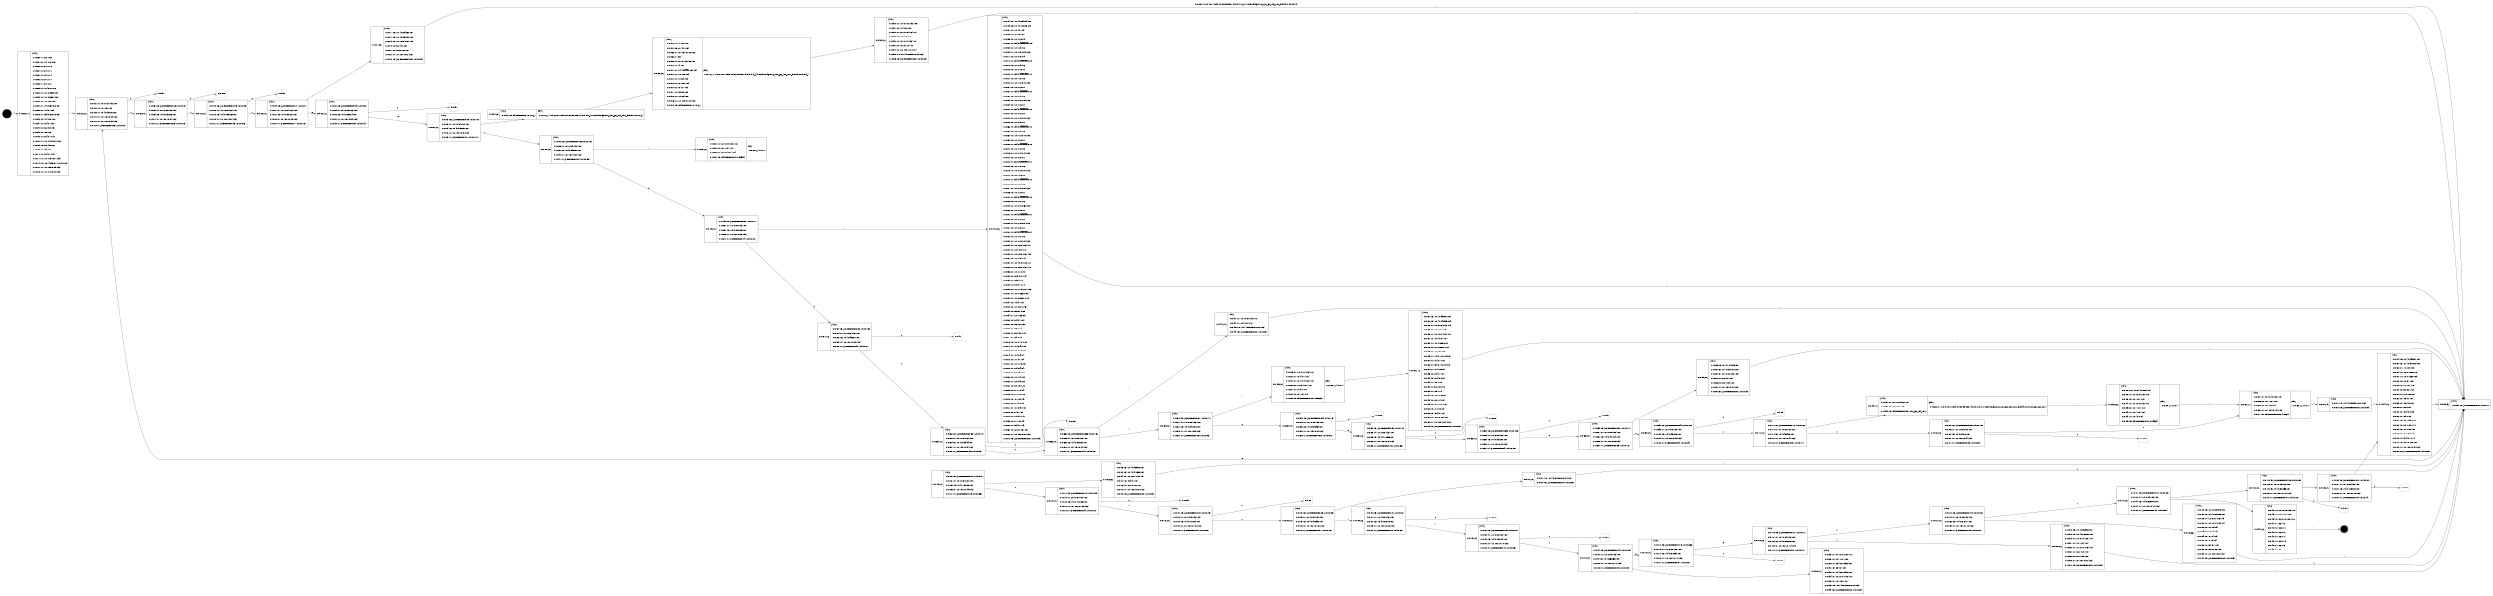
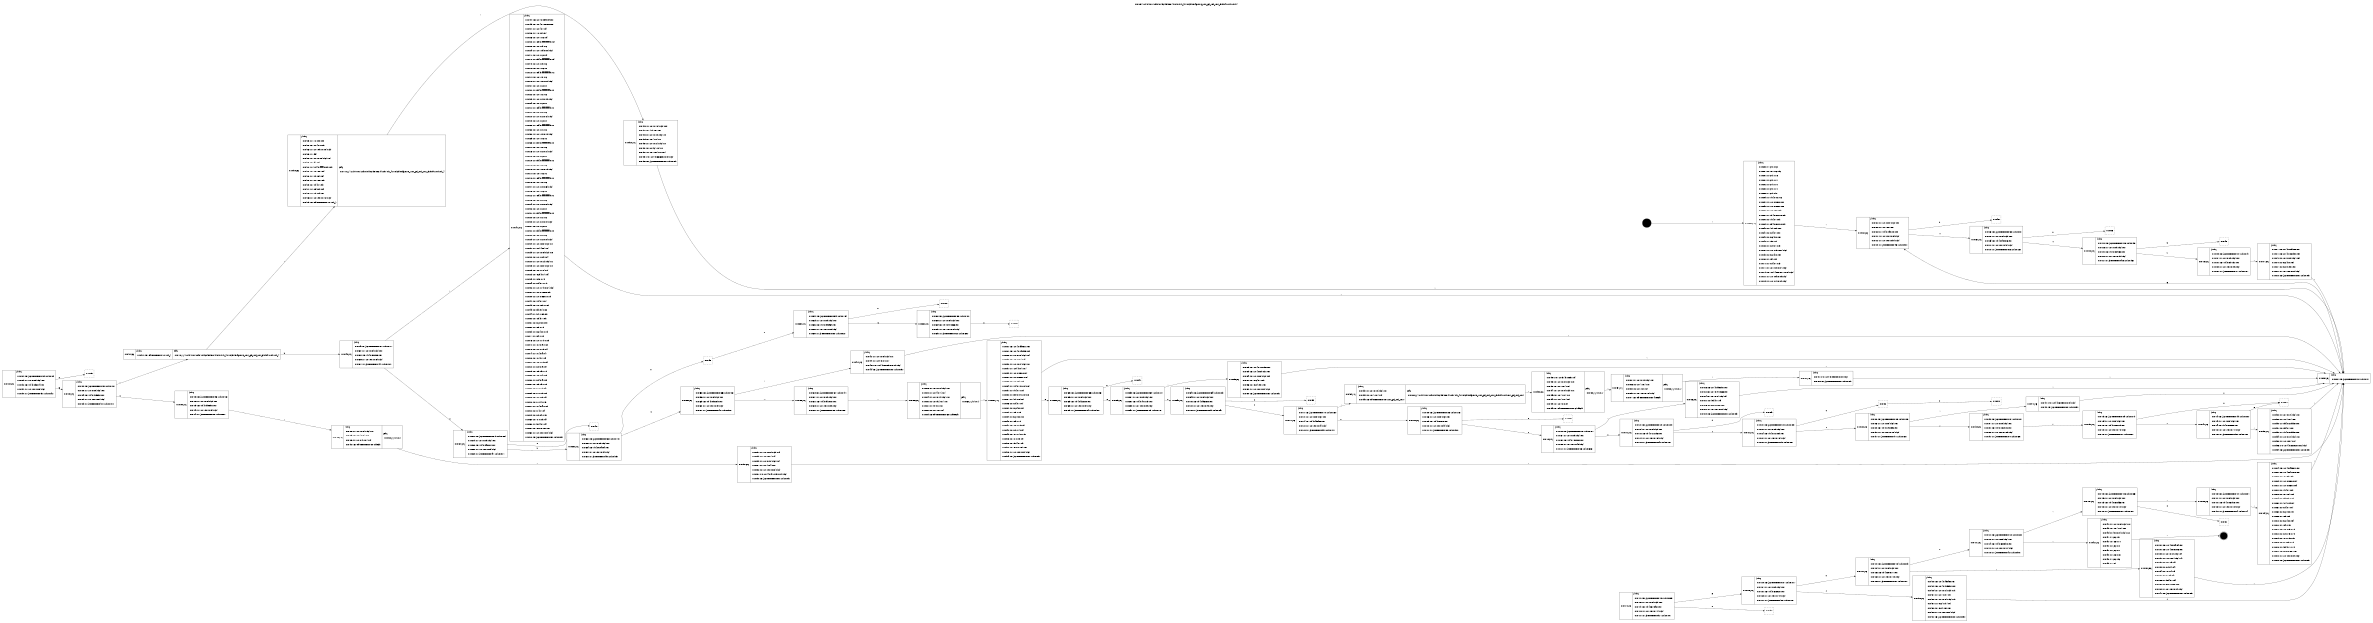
edge "0x40148c [28]" -> "0x4014a8 [28]": removed, label "15"
edge "0x4014e0 [28]" -> "0x4014fc [28]": now "0x401b47 [5]" -> "0x4014fc [28]"
edge "0x401c16 [15]" -> "0x401a2f [86]": now "0x401c16 [15]" -> "0x402094 [5]"
edge "0x40156c [28]" -> "0x401588 [28]": now "0x401f9c" -> "0x401588 [28]"
edge "0x401630 [28]" -> "0x401c01 [21]": now "0x401630 [28]" -> "0x40164c [28]"
edge "0x4015a4 [28]" -> "0x4015c0 [28]": now "0x401aa2 [114]" -> "0x4015c0 [28]"
node "0x4019b7 [30]": added
node "0x4017b8": removed
edge "0x4016bc [28]" -> "0x40201e": now "0x401d63" -> "0x40201e"
edge "0x4016f4 [28]" -> "0x401710 [28]": now "0x4016f4 [28]" -> "0x401e14"
